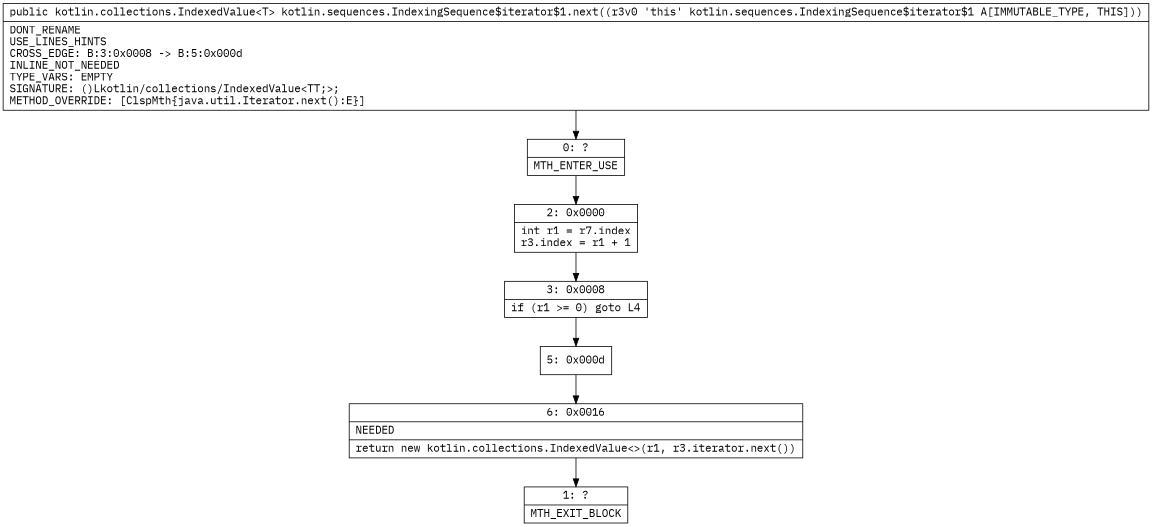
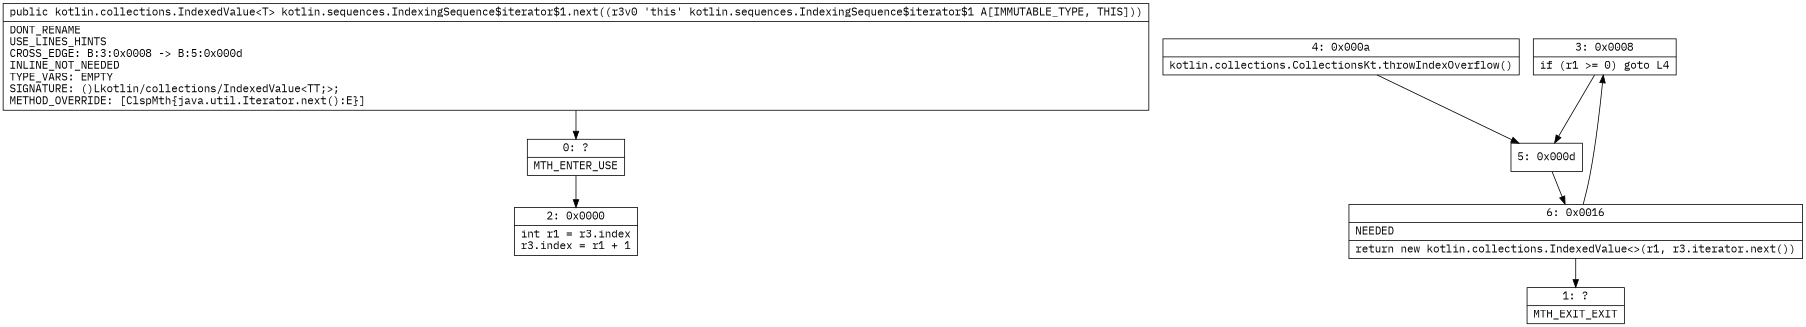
node "4: 0x000a": added
node "2: 0x0000": text "int r1 = r7.index" -> "int r1 = r3.index"
edge "2: 0x0000" -> "3: 0x0008": now "6: 0x0016" -> "3: 0x0008"
node "1: ?": text "MTH_EXIT_BLOCK" -> "MTH_EXIT_EXIT"
